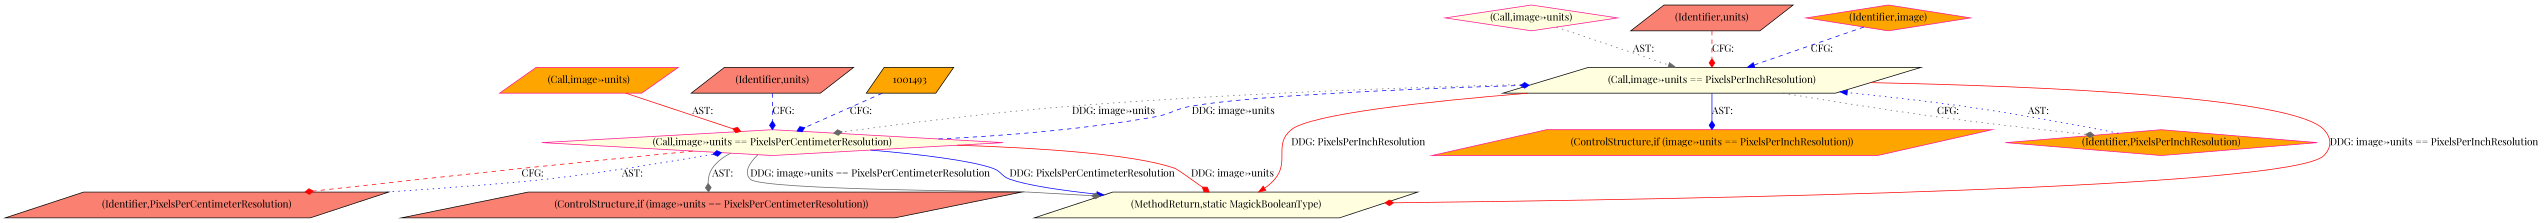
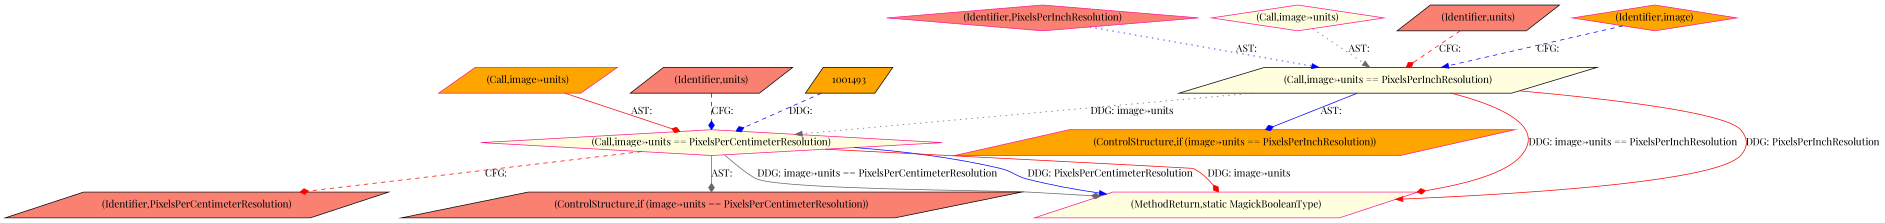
edge "(Call,image->units == PixelsPerInchResolution)" -> "(Call,image->units == PixelsPerCentimeterResolution)": arrowhead diamond -> normal
edge "(Call,image->units == PixelsPerCentimeterResolution)" -> "(Call,image->units == PixelsPerInchResolution)": removed, label "DDG: image->units"
edge "1001493" -> "(Call,image->units == PixelsPerCentimeterResolution)": label "CFG: " -> "DDG: "
edge "(Call,image->units == PixelsPerInchResolution)" -> "(Identifier,PixelsPerInchResolution)": removed, label "CFG:"
node "(Identifier,PixelsPerInchResolution)": fillcolor orange -> salmon
edge "(Identifier,PixelsPerCentimeterResolution)" -> "(Call,image->units == PixelsPerCentimeterResolution)": removed, label "AST:"
node "(MethodReturn,static MagickBooleanType)": color black -> deeppink
